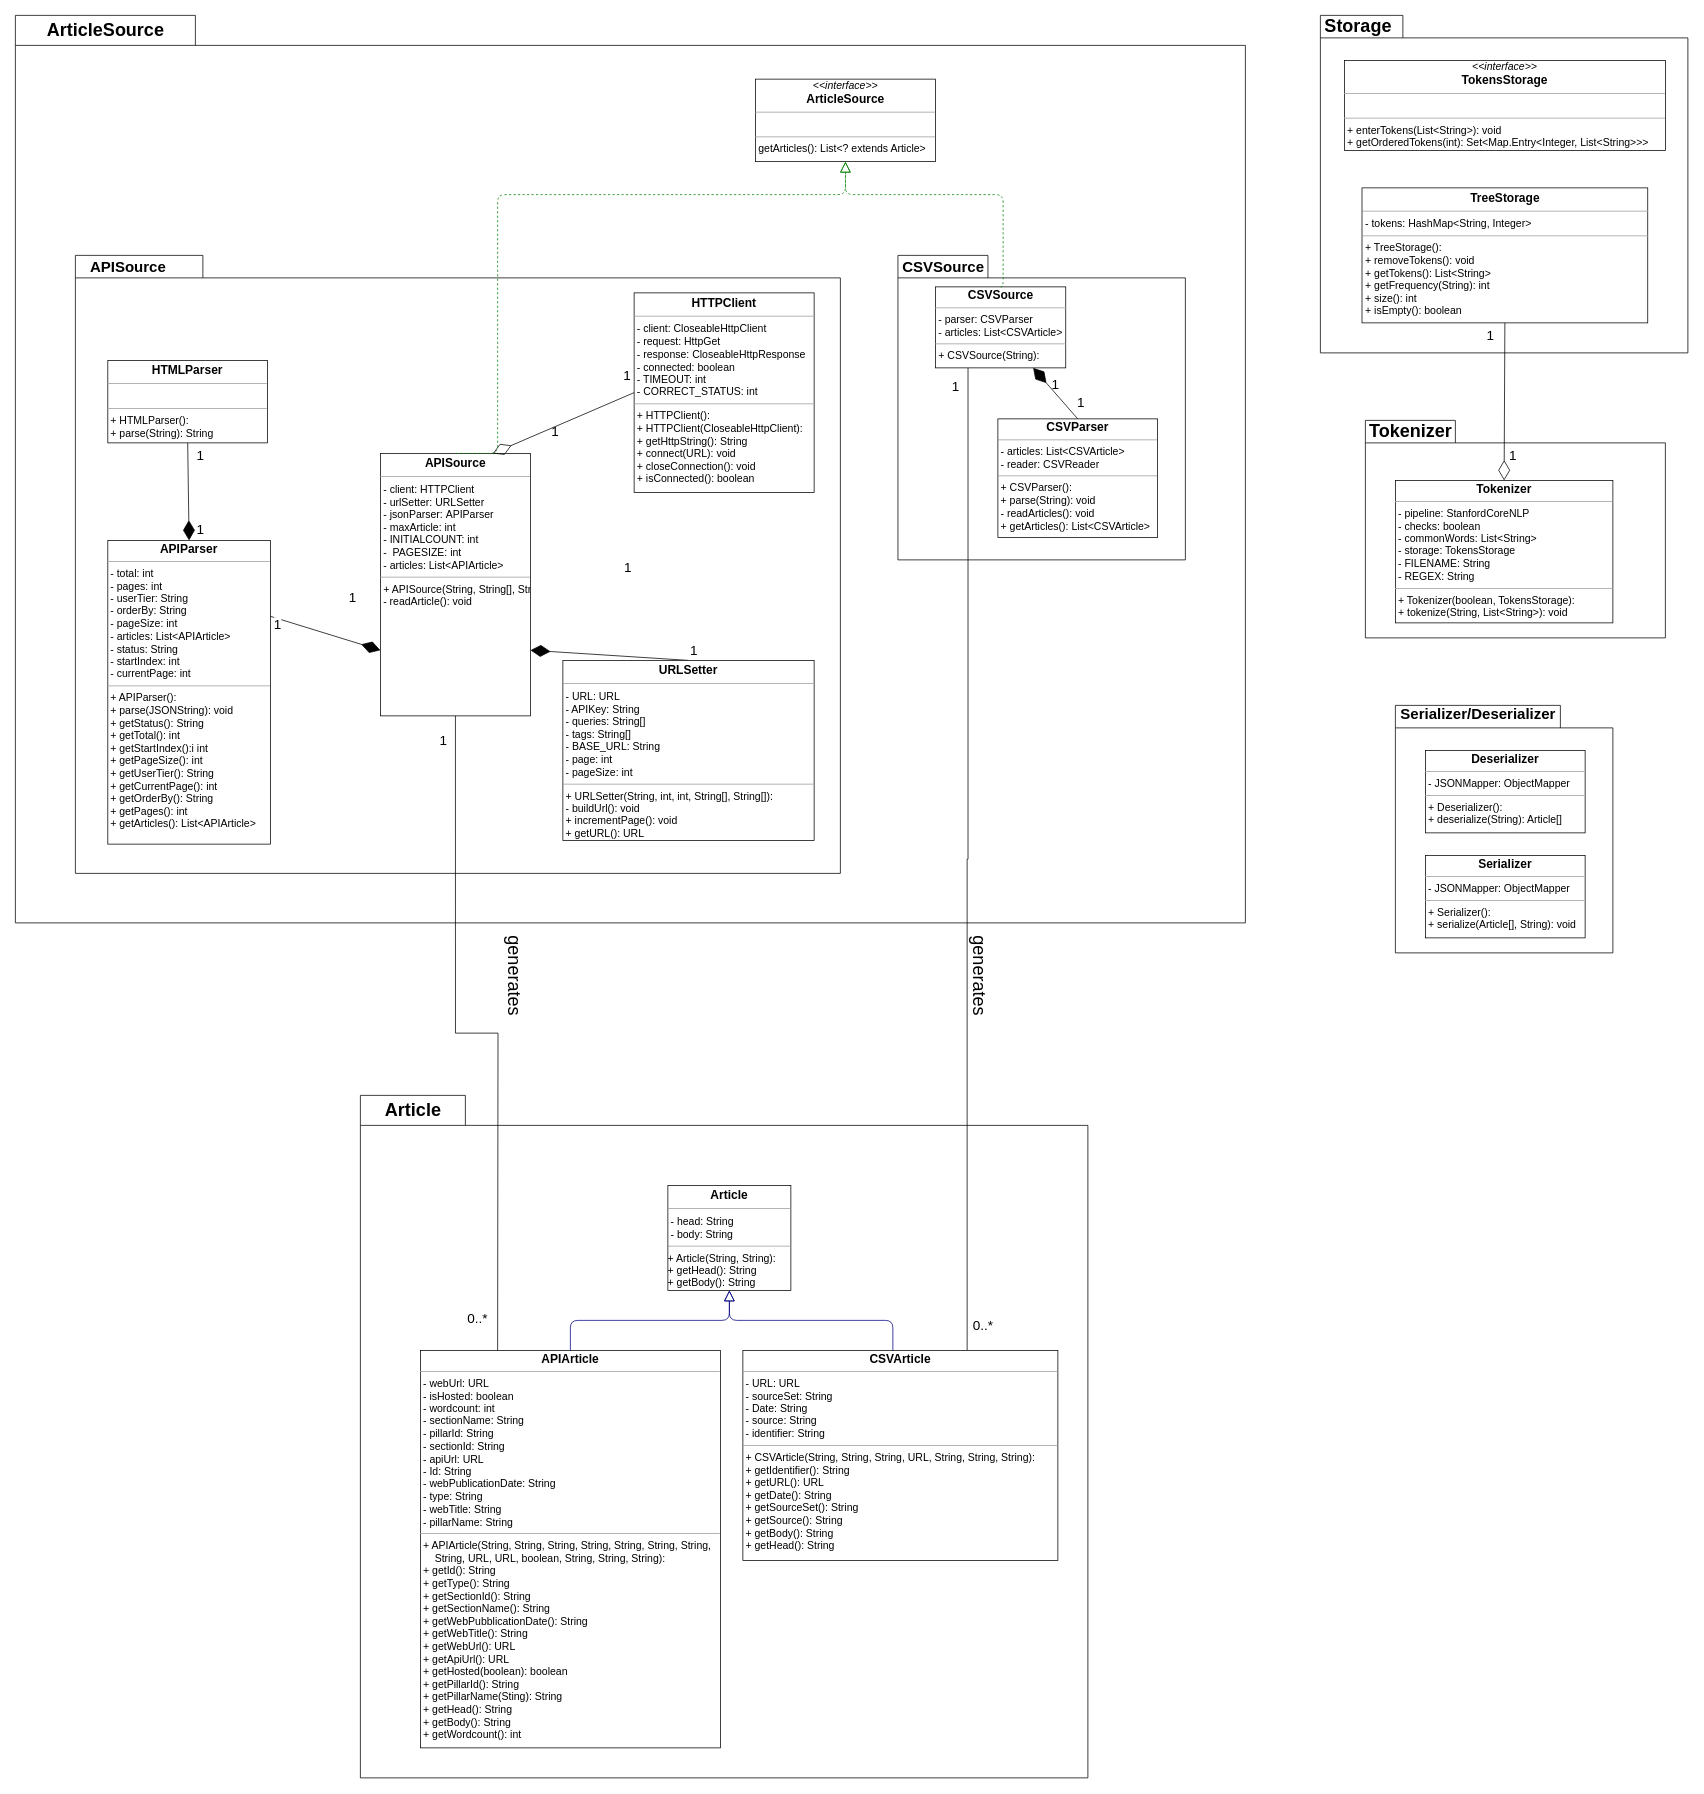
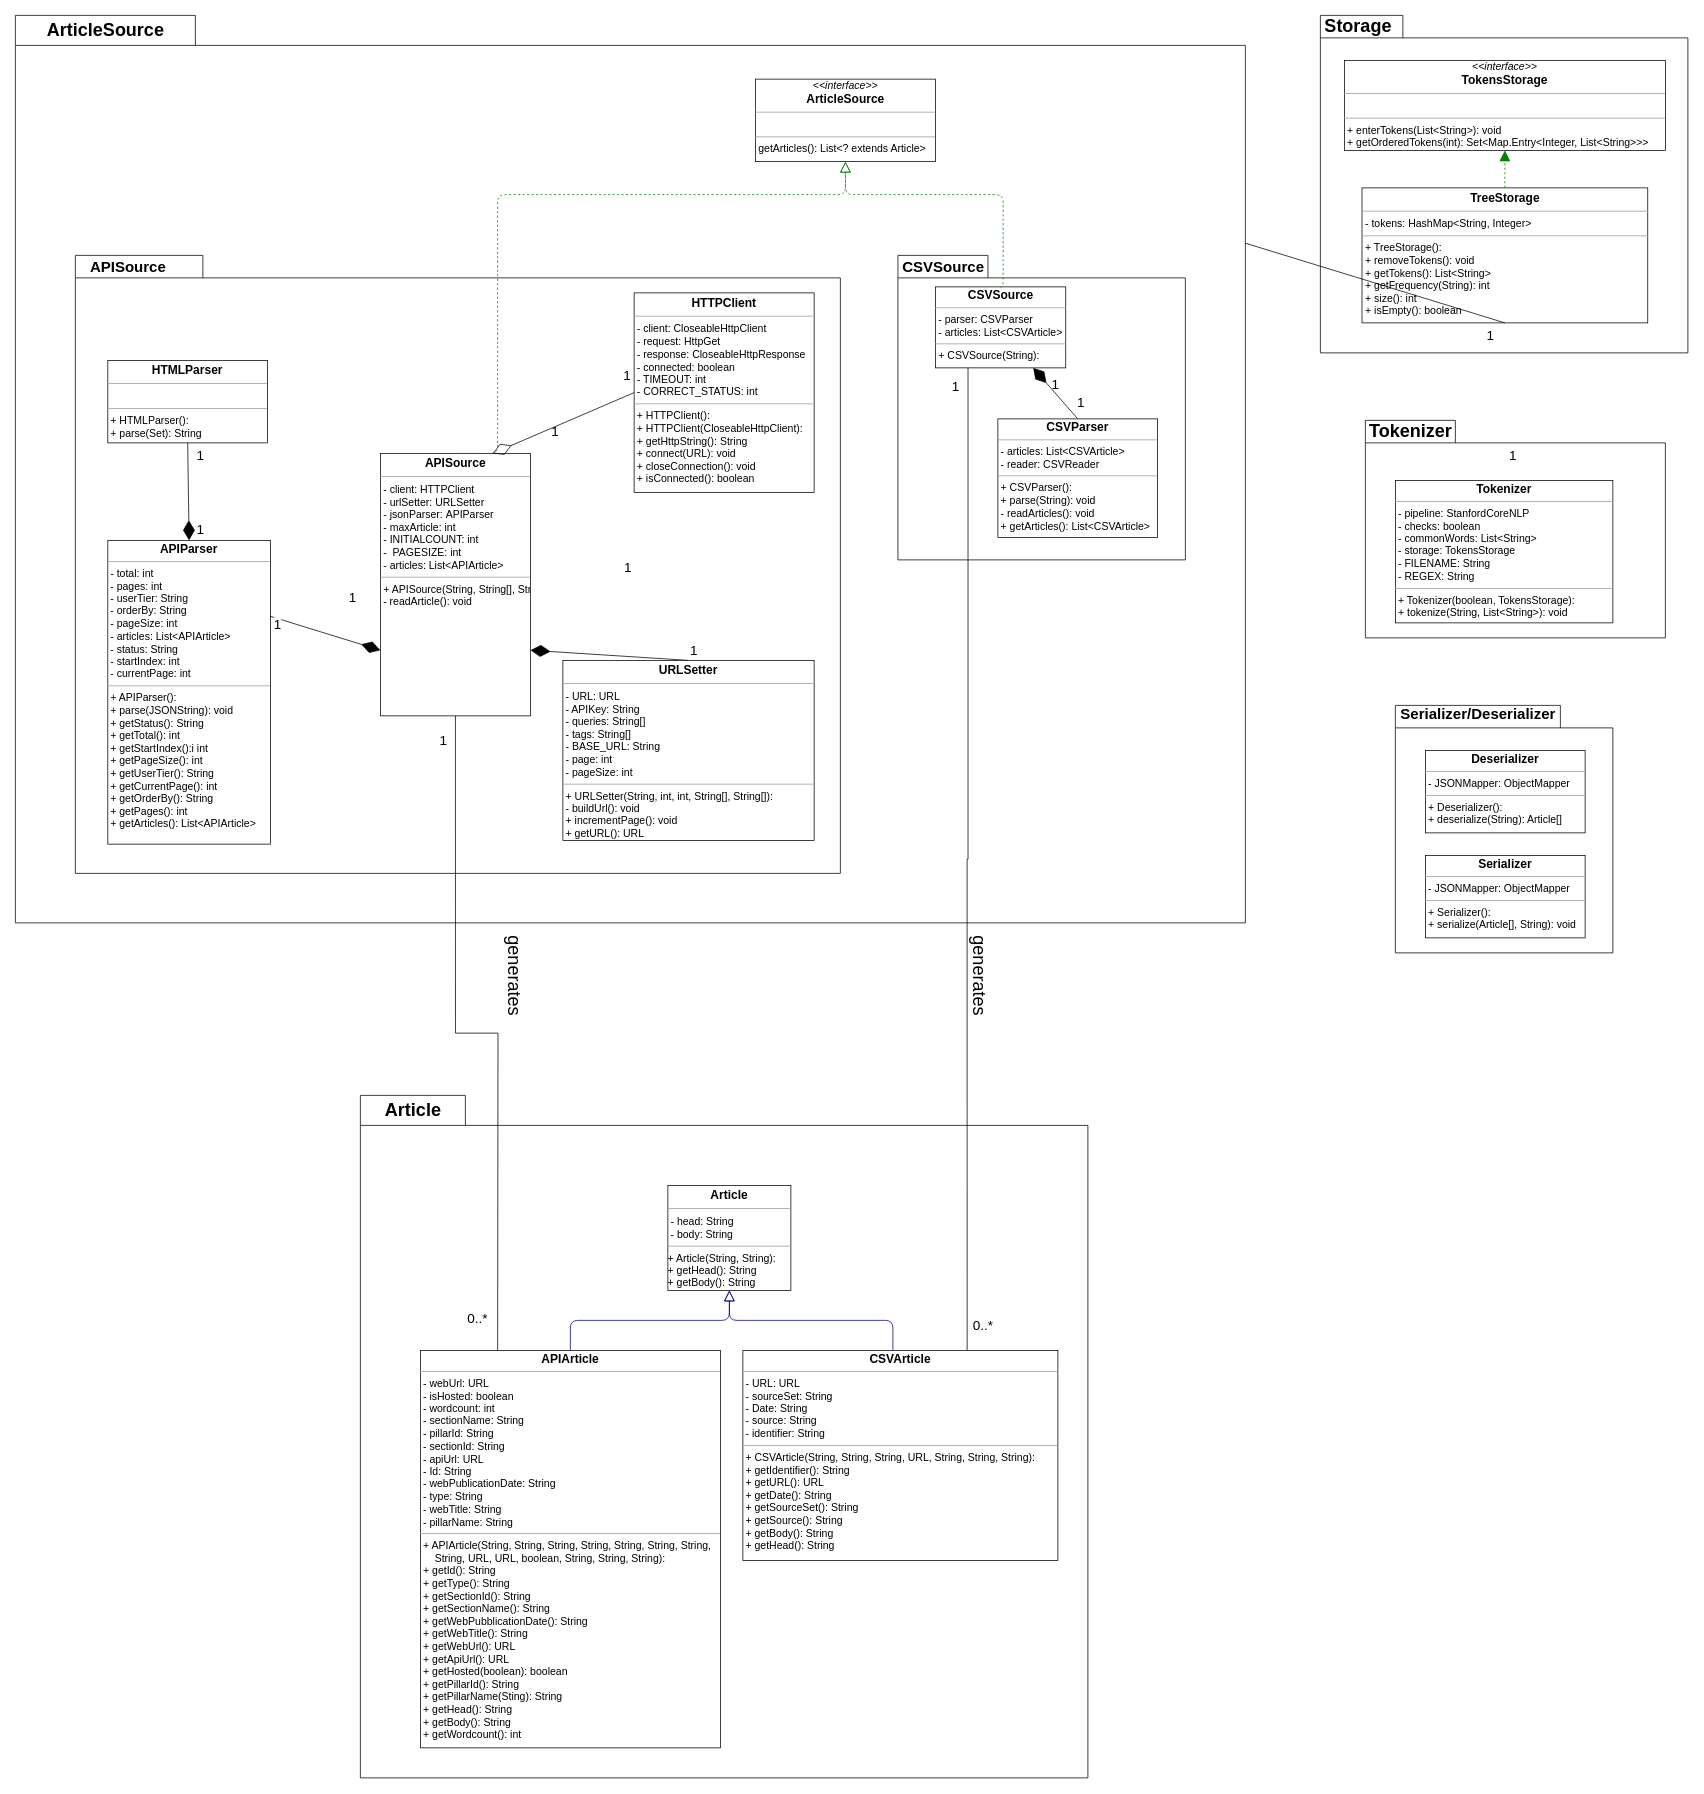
edge "TreeStorage - tokens: HashMap<String, Integer> + TreeStorage(): + removeTokens(): void + getTokens(): List<String> + getFrequency(String): int + size(): int + isEmpty(): boolean" -> "<<interface>> TokensStorage + enterTokens(List<String>): void+ getOrderedTokens(int): Set<Map.Entry<Integer, List<String>>>": added
node "HTMLParser + HTMLParser(): + parse(String): String": label "HTMLParser + HTMLParser(): + parse(String): String" -> "HTMLParser + HTMLParser(): + parse(Set): String"
edge "TreeStorage - tokens: HashMap<String, Integer> + TreeStorage(): + removeTokens(): void + getTokens(): List<String> + getFrequency(String): int + size(): int + isEmpty(): boolean" -> "Tokenizer - pipeline: StanfordCoreNLP - checks: boolean - commonWords: List<String> - storage: TokensStorage - FILENAME: String - REGEX: String + Tokenizer(boolean, TokensStorage): + tokenize(String, List<String>): void": now "TreeStorage - tokens: HashMap<String, Integer> + TreeStorage(): + removeTokens(): void + getTokens(): List<String> + getFrequency(String): int + size(): int + isEmpty(): boolean" -> "<<interface>> ArticleSource getArticles(): List<? extends Article>"
